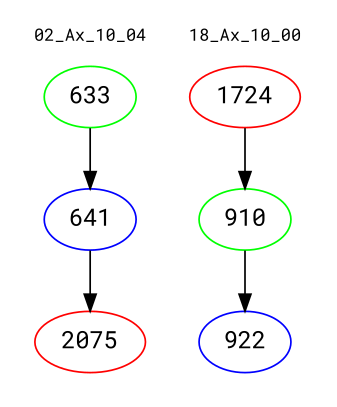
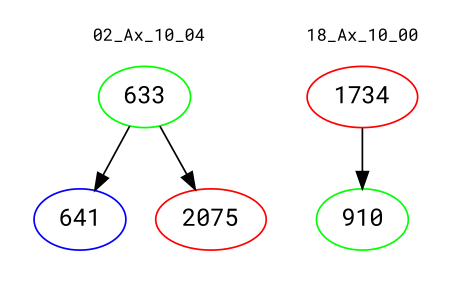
node "1724": label "1724" -> "1734"
edge "641" -> "2075": now "633" -> "2075"
node "922": removed
